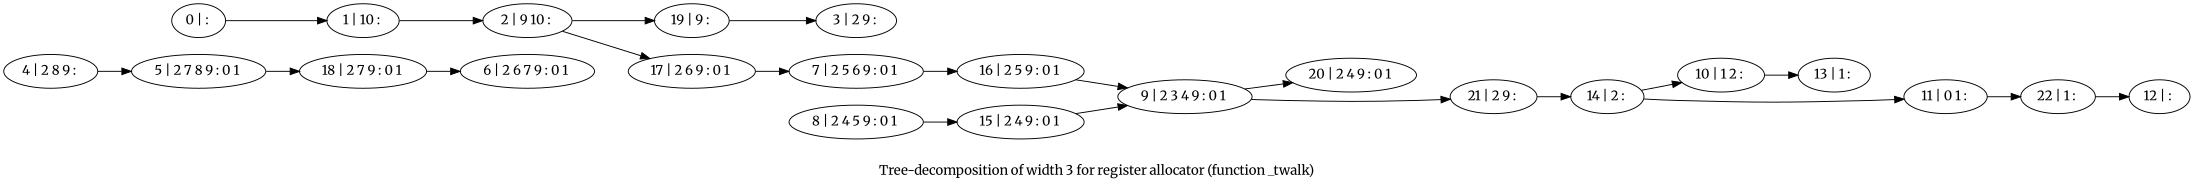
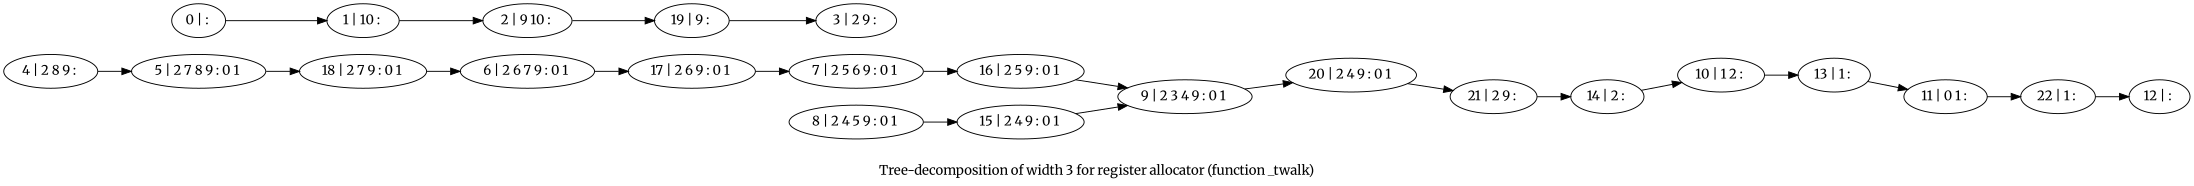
edge "2 | 9 10 :" -> "17 | 2 6 9 : 0 1": now "6 | 2 6 7 9 : 0 1" -> "17 | 2 6 9 : 0 1"
edge "9 | 2 3 4 9 : 0 1" -> "21 | 2 9 :": now "20 | 2 4 9 : 0 1" -> "21 | 2 9 :"
edge "14 | 2 :" -> "11 | 0 1 :": now "13 | 1 :" -> "11 | 0 1 :"
